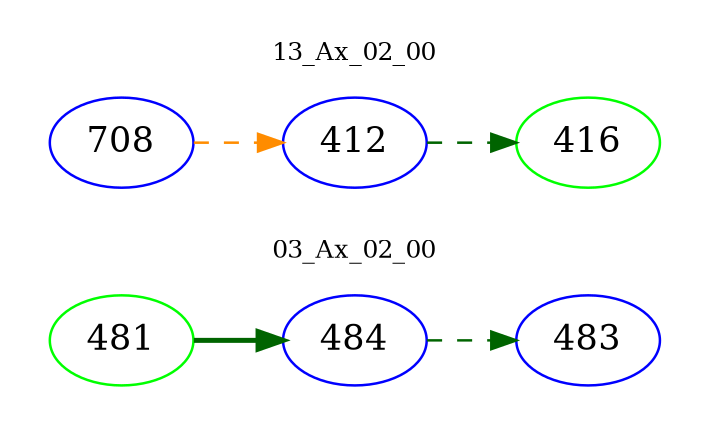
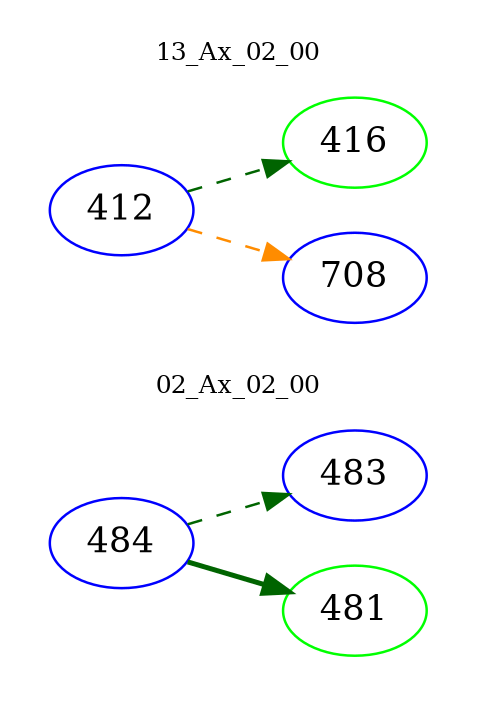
edge "708" -> "412": reversed
cluster "03_Ax_02_00": label "03_Ax_02_00" -> "02_Ax_02_00"
edge "481" -> "484": reversed
